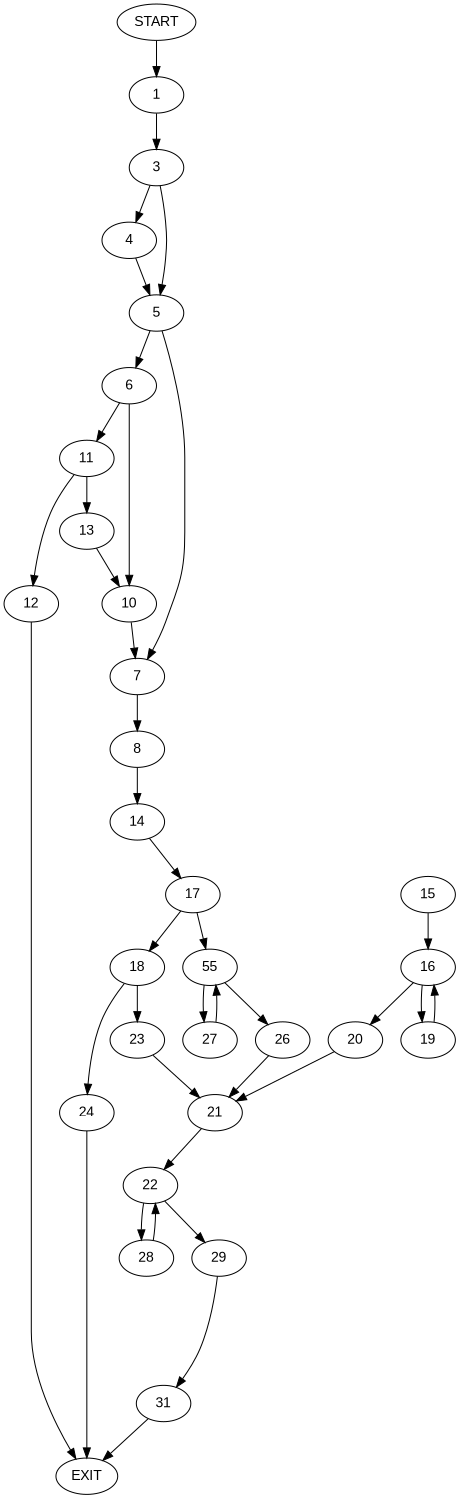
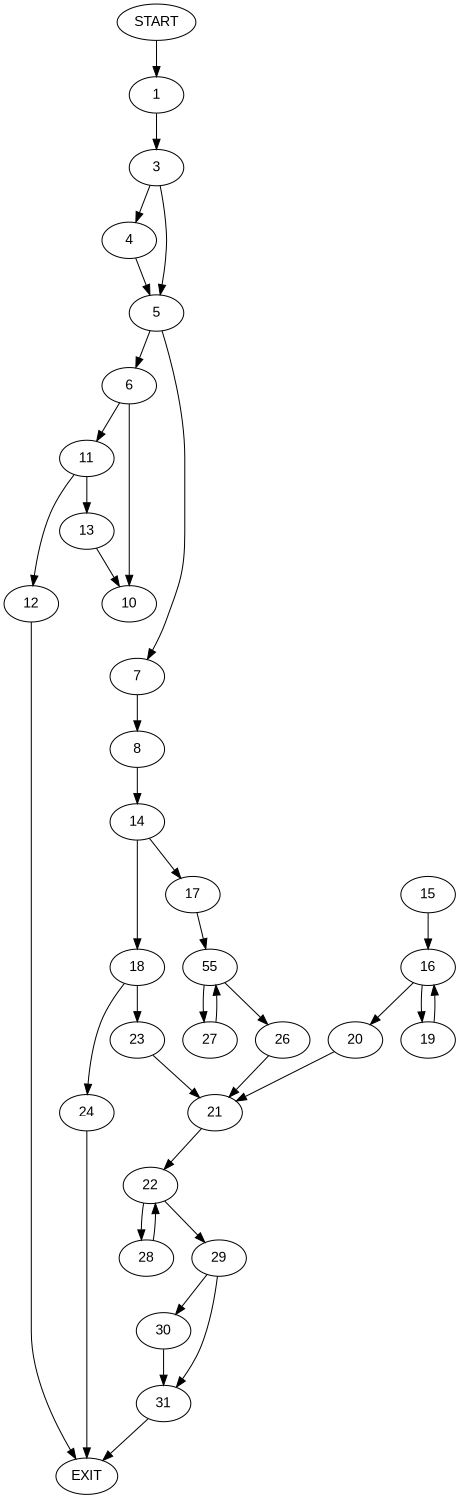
edge "10" -> "7": removed
edge "17" -> "18": now "14" -> "18"
node "30": added
